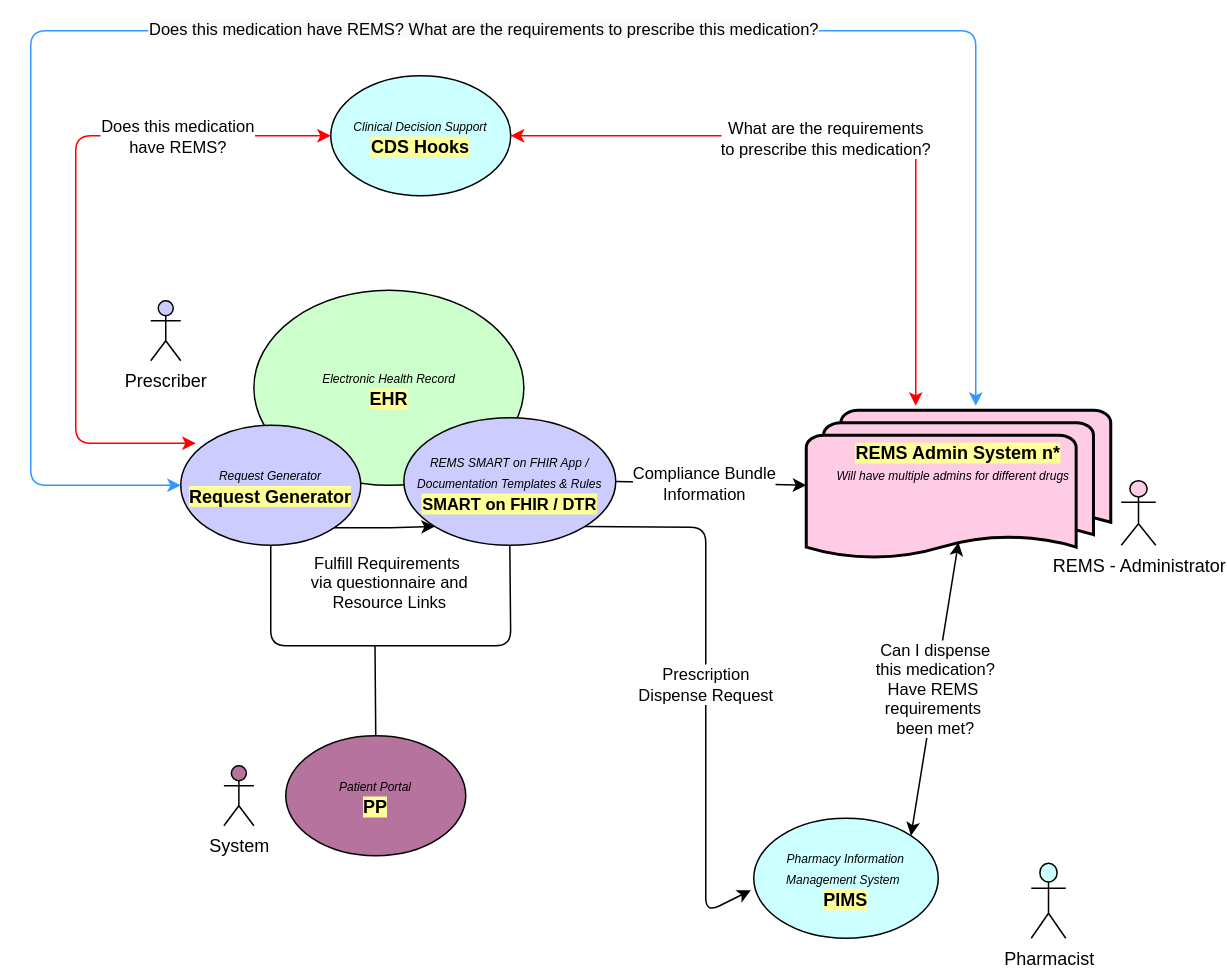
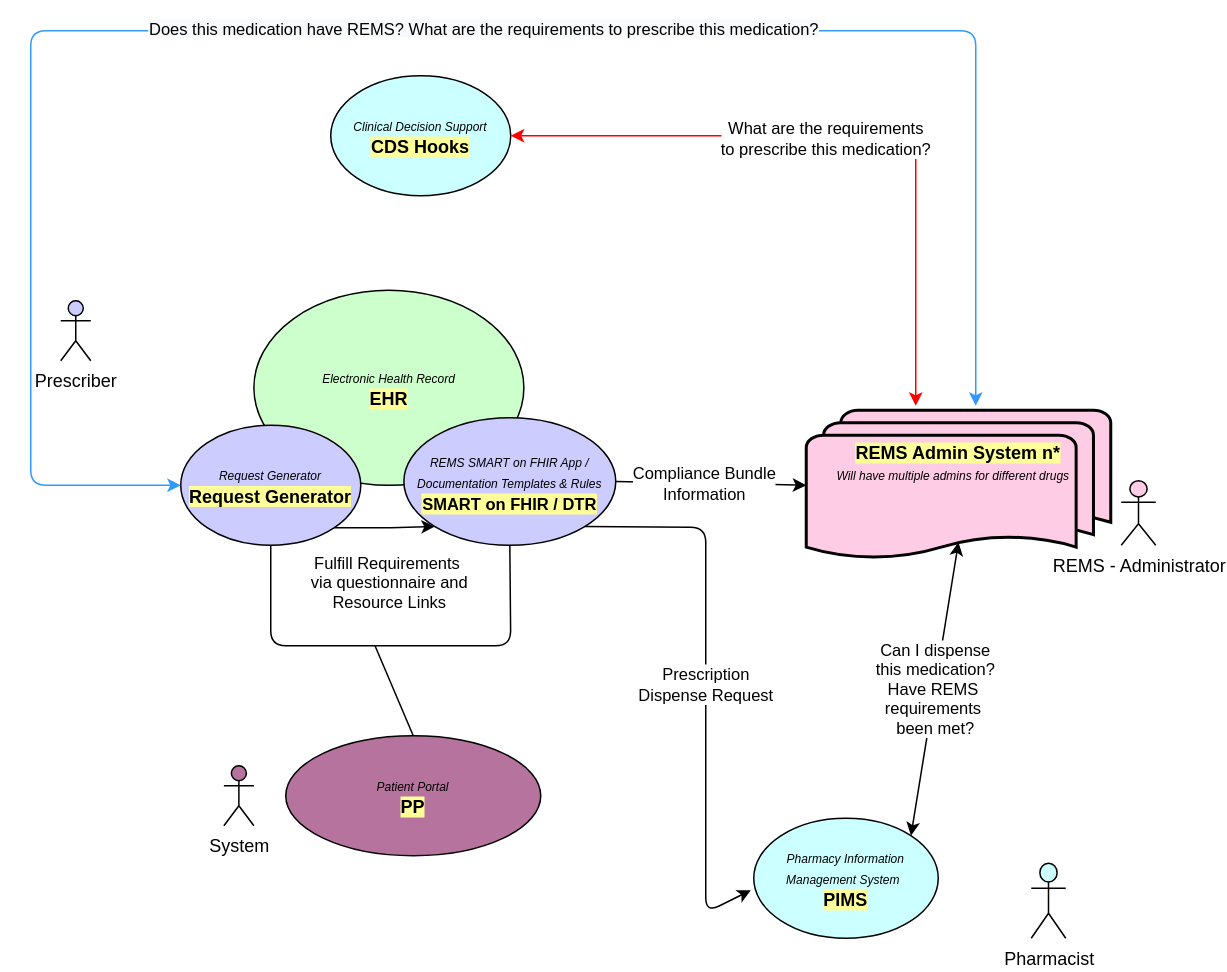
node "Prescriber": moved (166, 331) -> (76, 331)
edge "Clinical Decision Support CDS Hooks" -- "Request Generator Request Generator": removed, label "Does this medication have REMS?"
node "Patient Portal PP": size 180x120 -> 255x120
